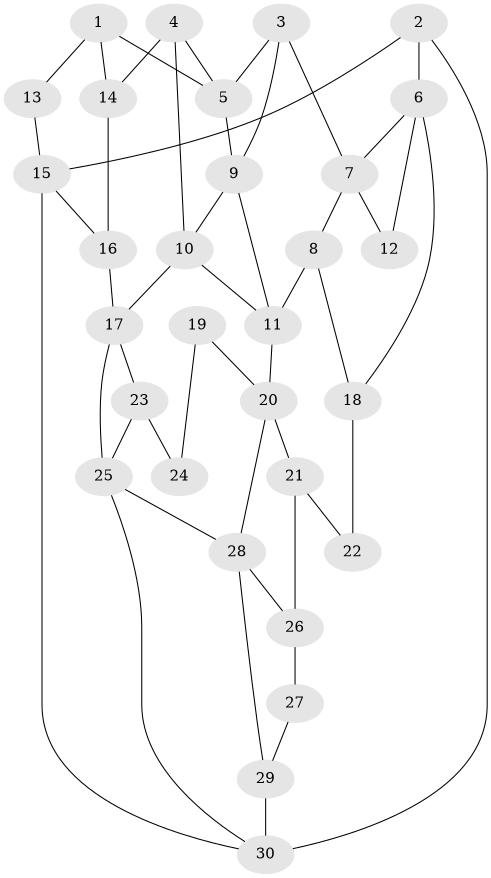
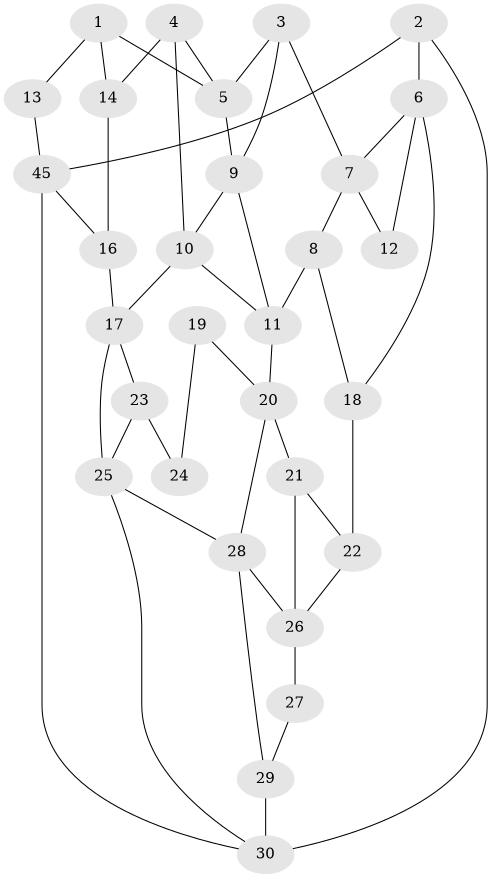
node "15": label "15" -> "45"
edge "22" -- "26": added
